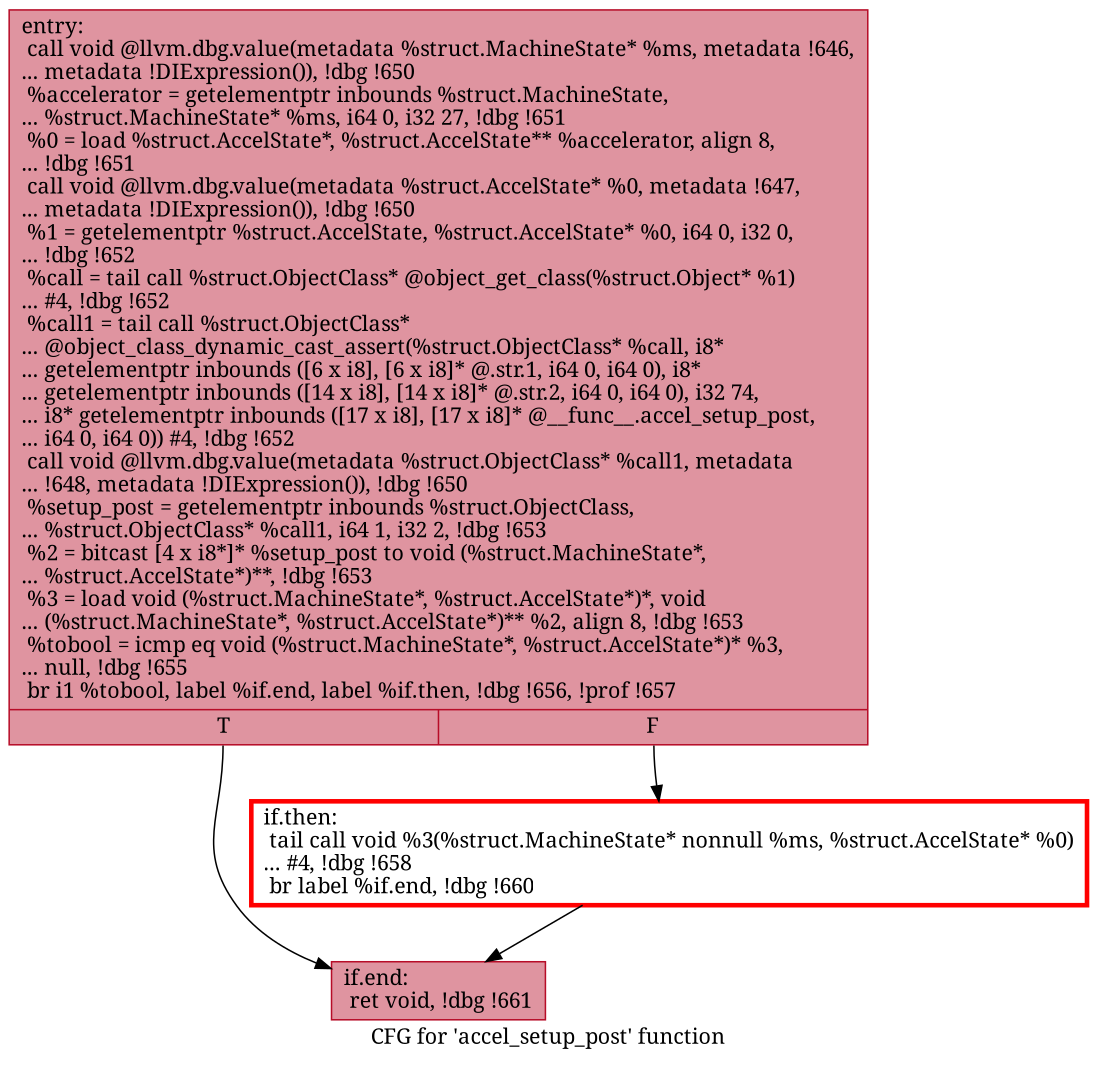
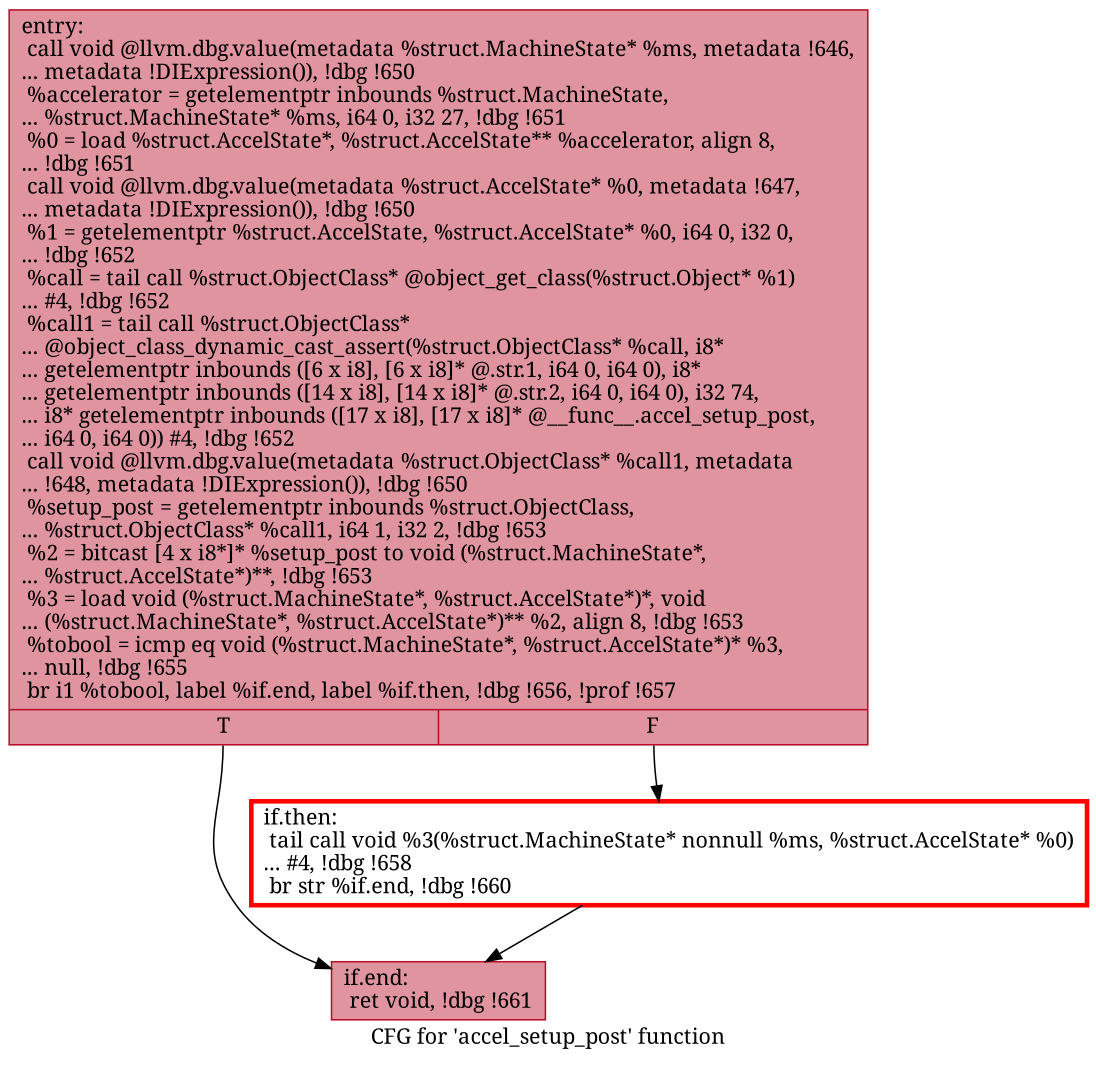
node "if.then:": text "br label %if.end, !dbg !660" -> "br str %if.end, !dbg !660"
